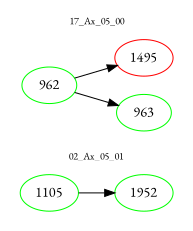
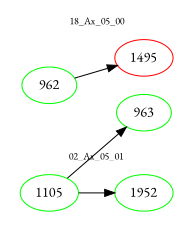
cluster "17_Ax_05_00": label "17_Ax_05_00" -> "18_Ax_05_00"
edge "962" -> "963": now "1105" -> "963"
